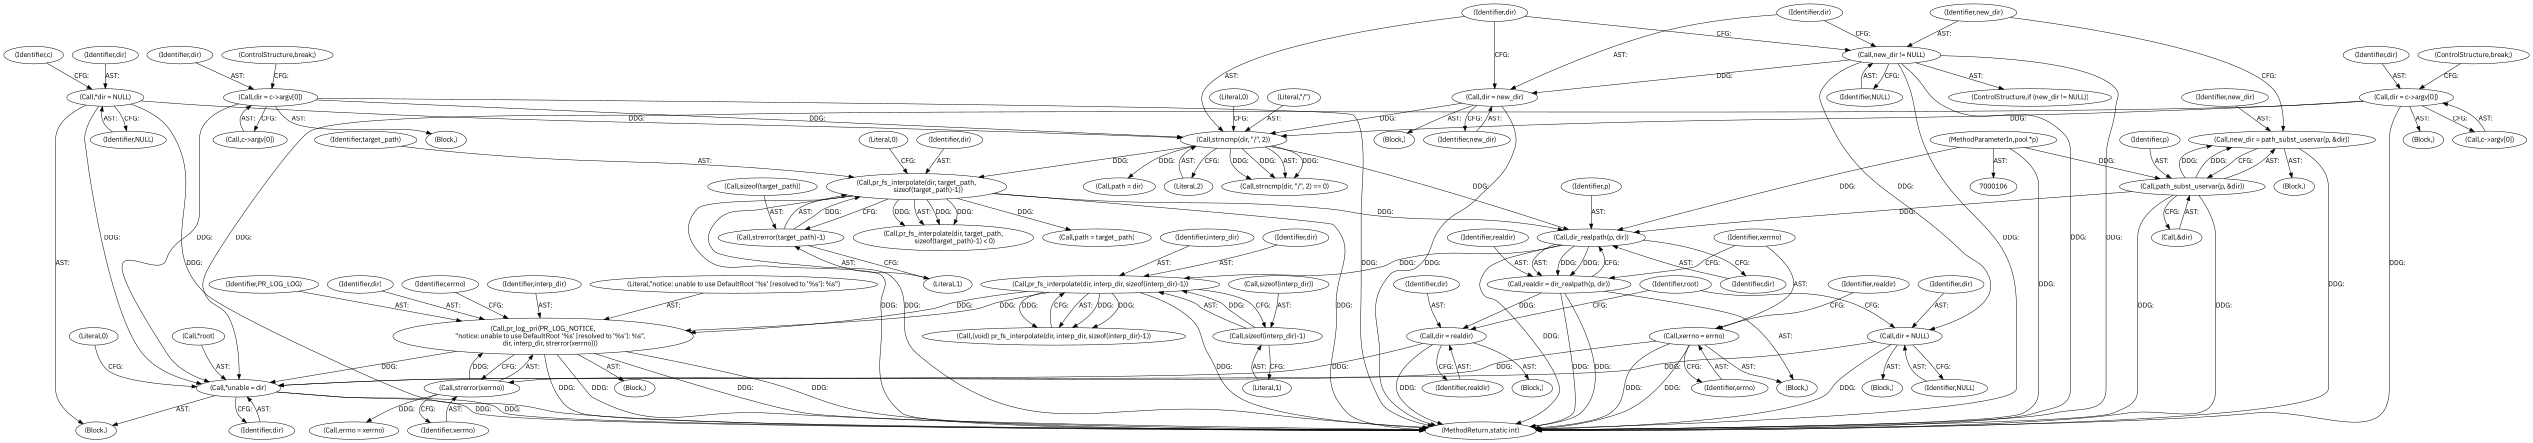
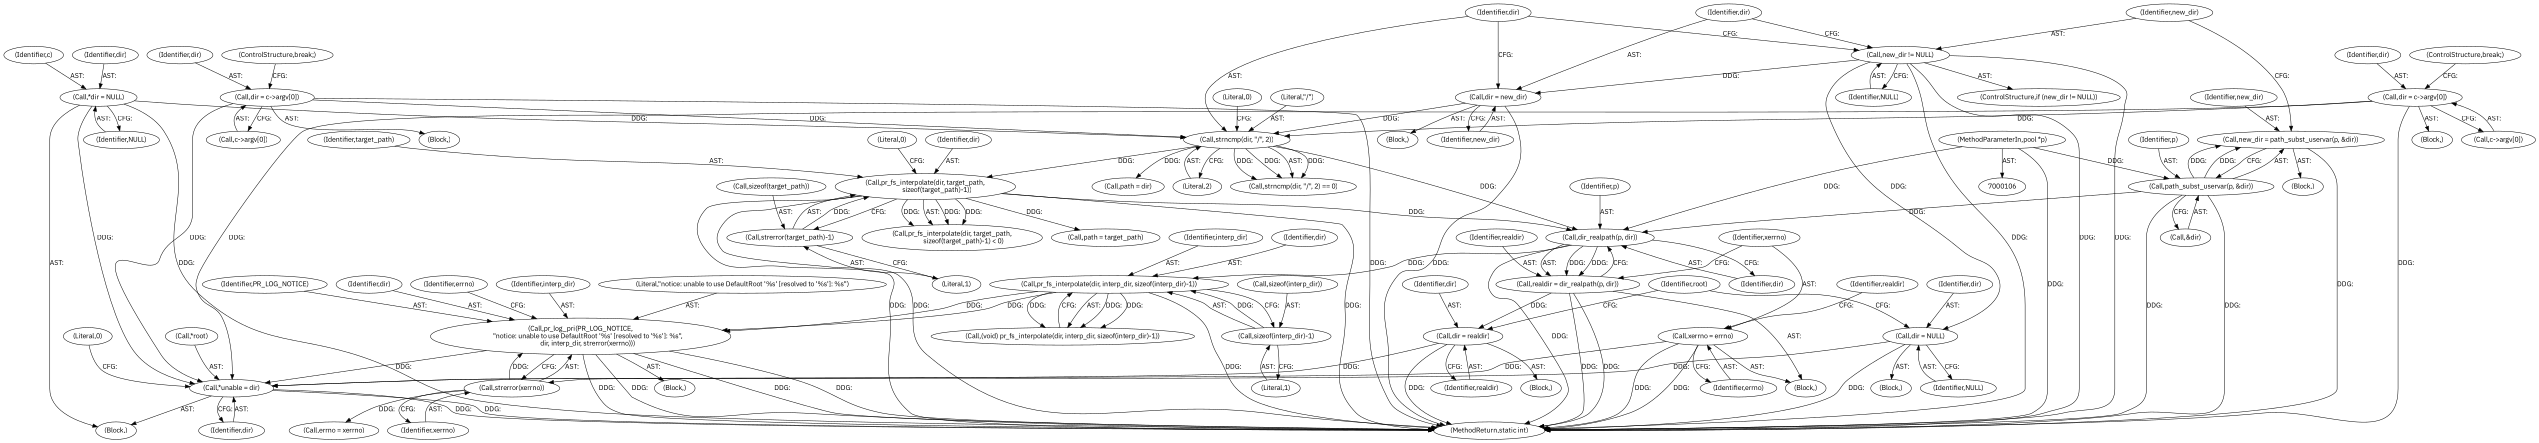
edge "(Identifier,c)" -> "(Call,*dir = NULL)": label "CFG: " -> "AST: "
node "(Identifier,PR_LOG_LOG)": label "(Identifier,PR_LOG_LOG)" -> "(Identifier,PR_LOG_NOTICE)"
